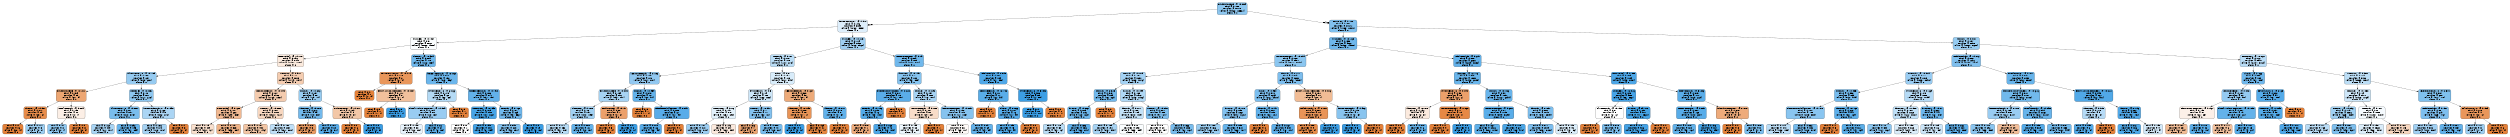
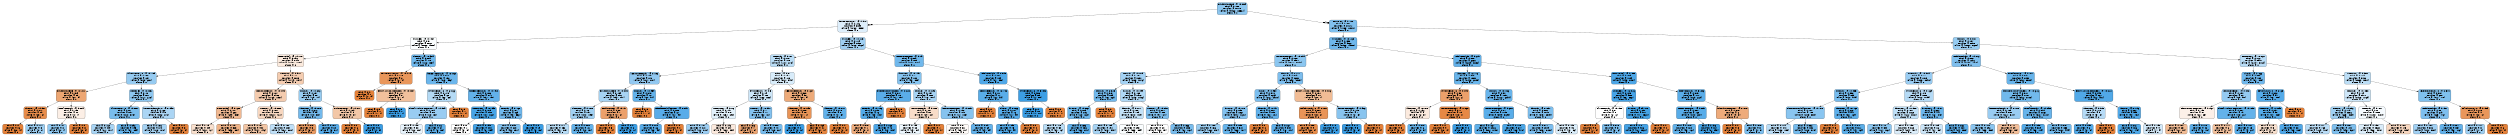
node "gini = 0.5 samples = 32 value = [25, 24] class = 0": label "gini = 0.5 samples = 32 value = [25, 24] class = 0" -> "gini = 0.5 samples = 32 value = [25, 24] samples = 0"
node "gini = 0.49 samples = 5 value = [4, 3] class = 0": added
